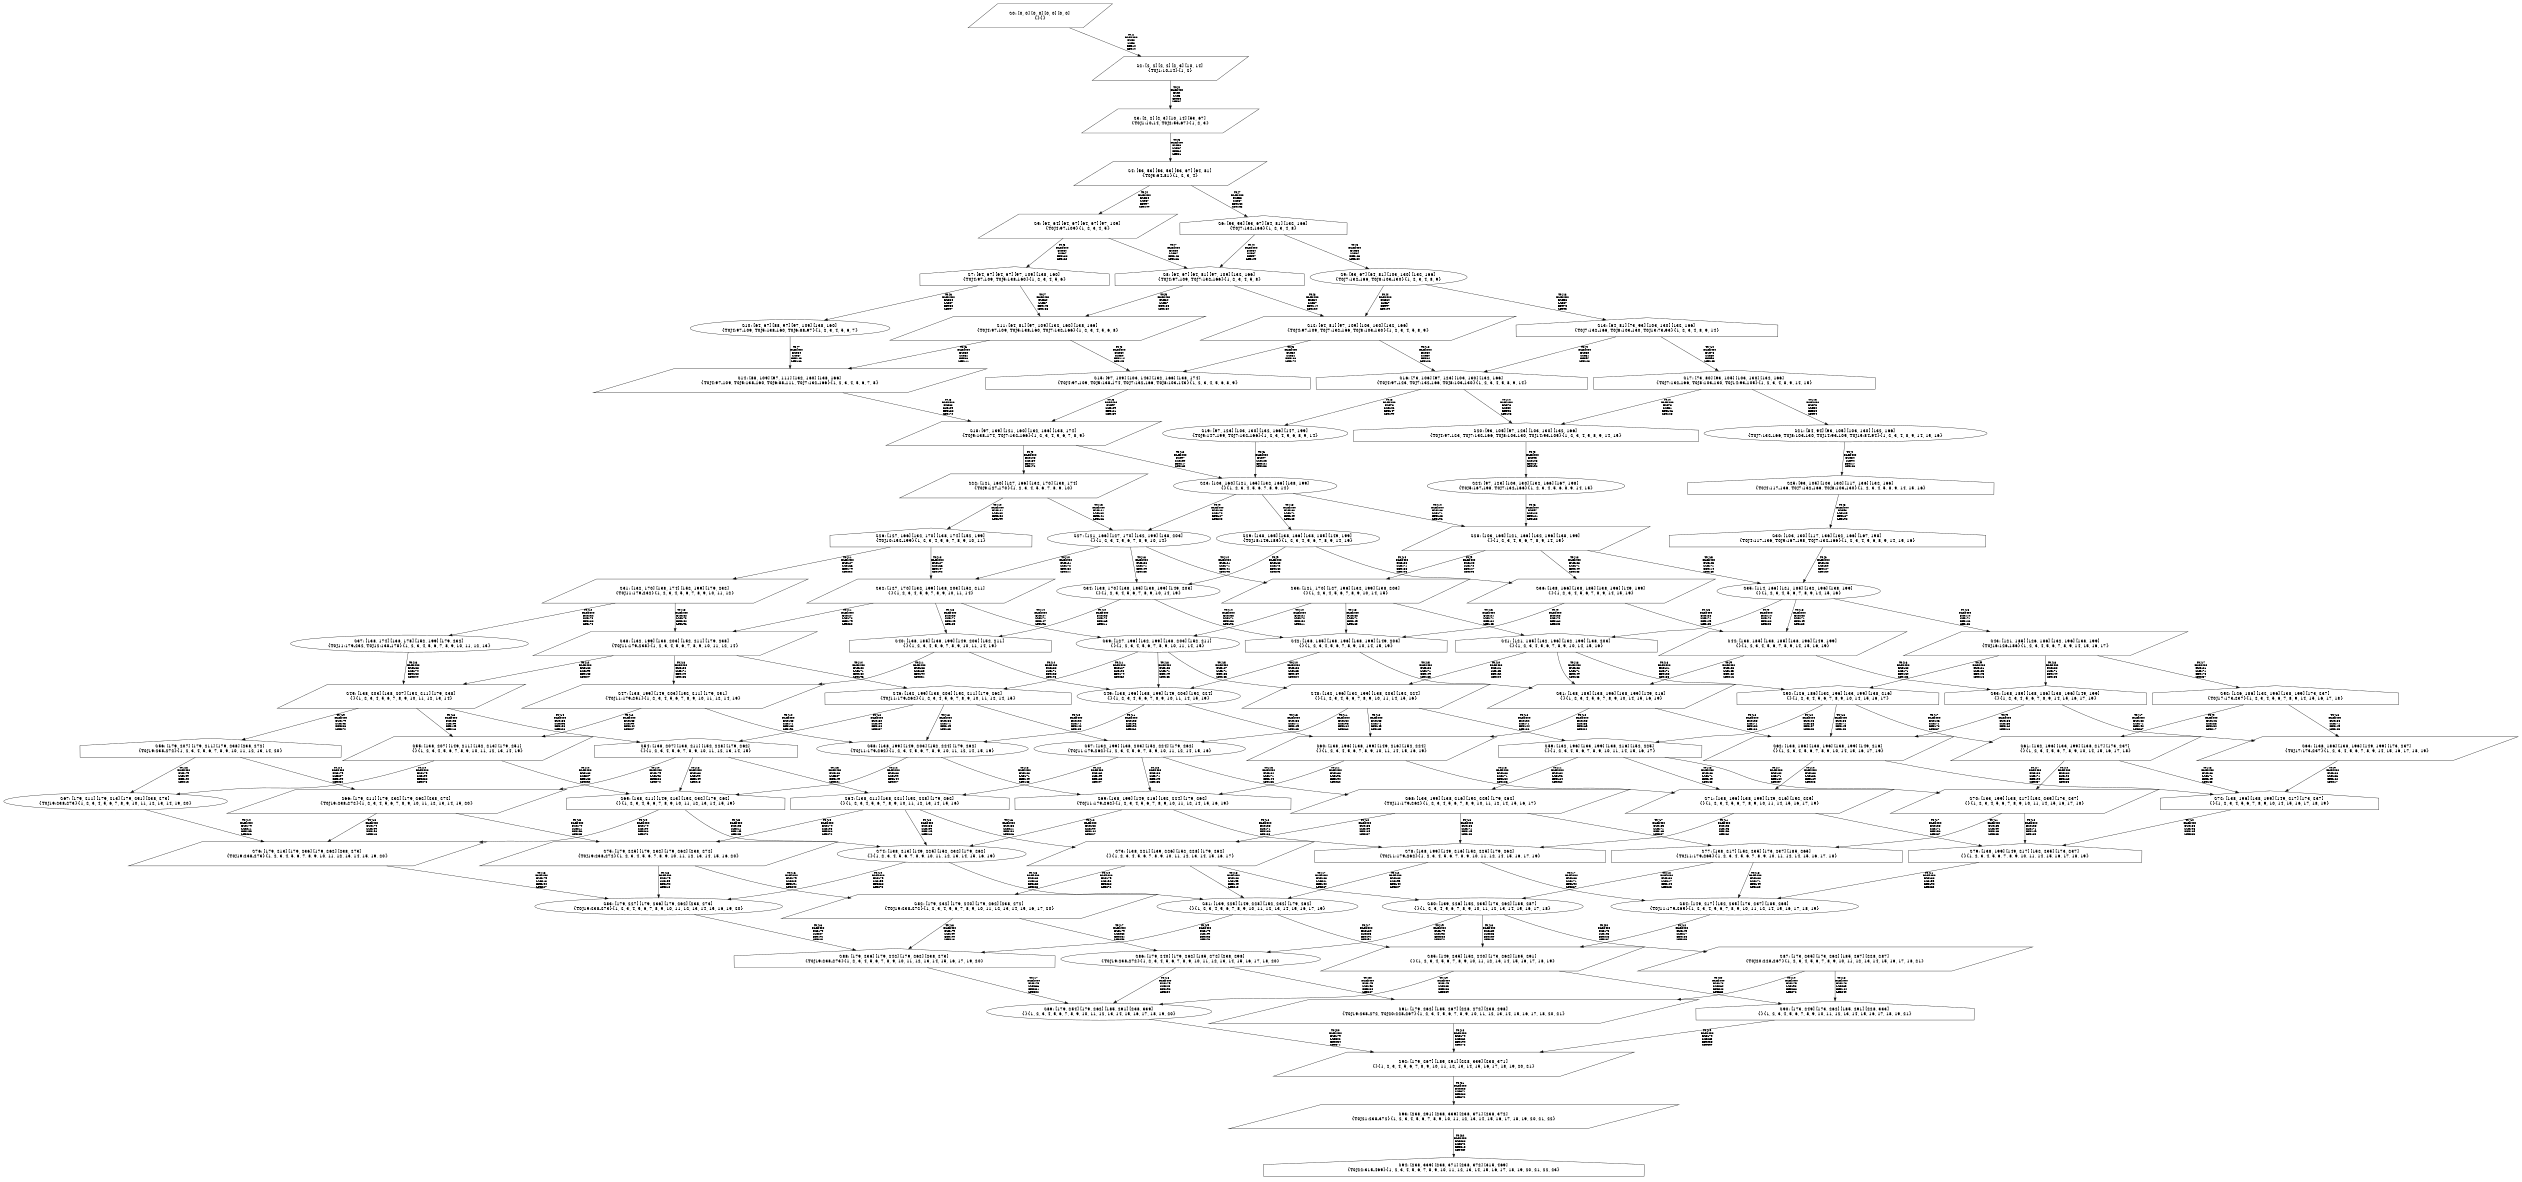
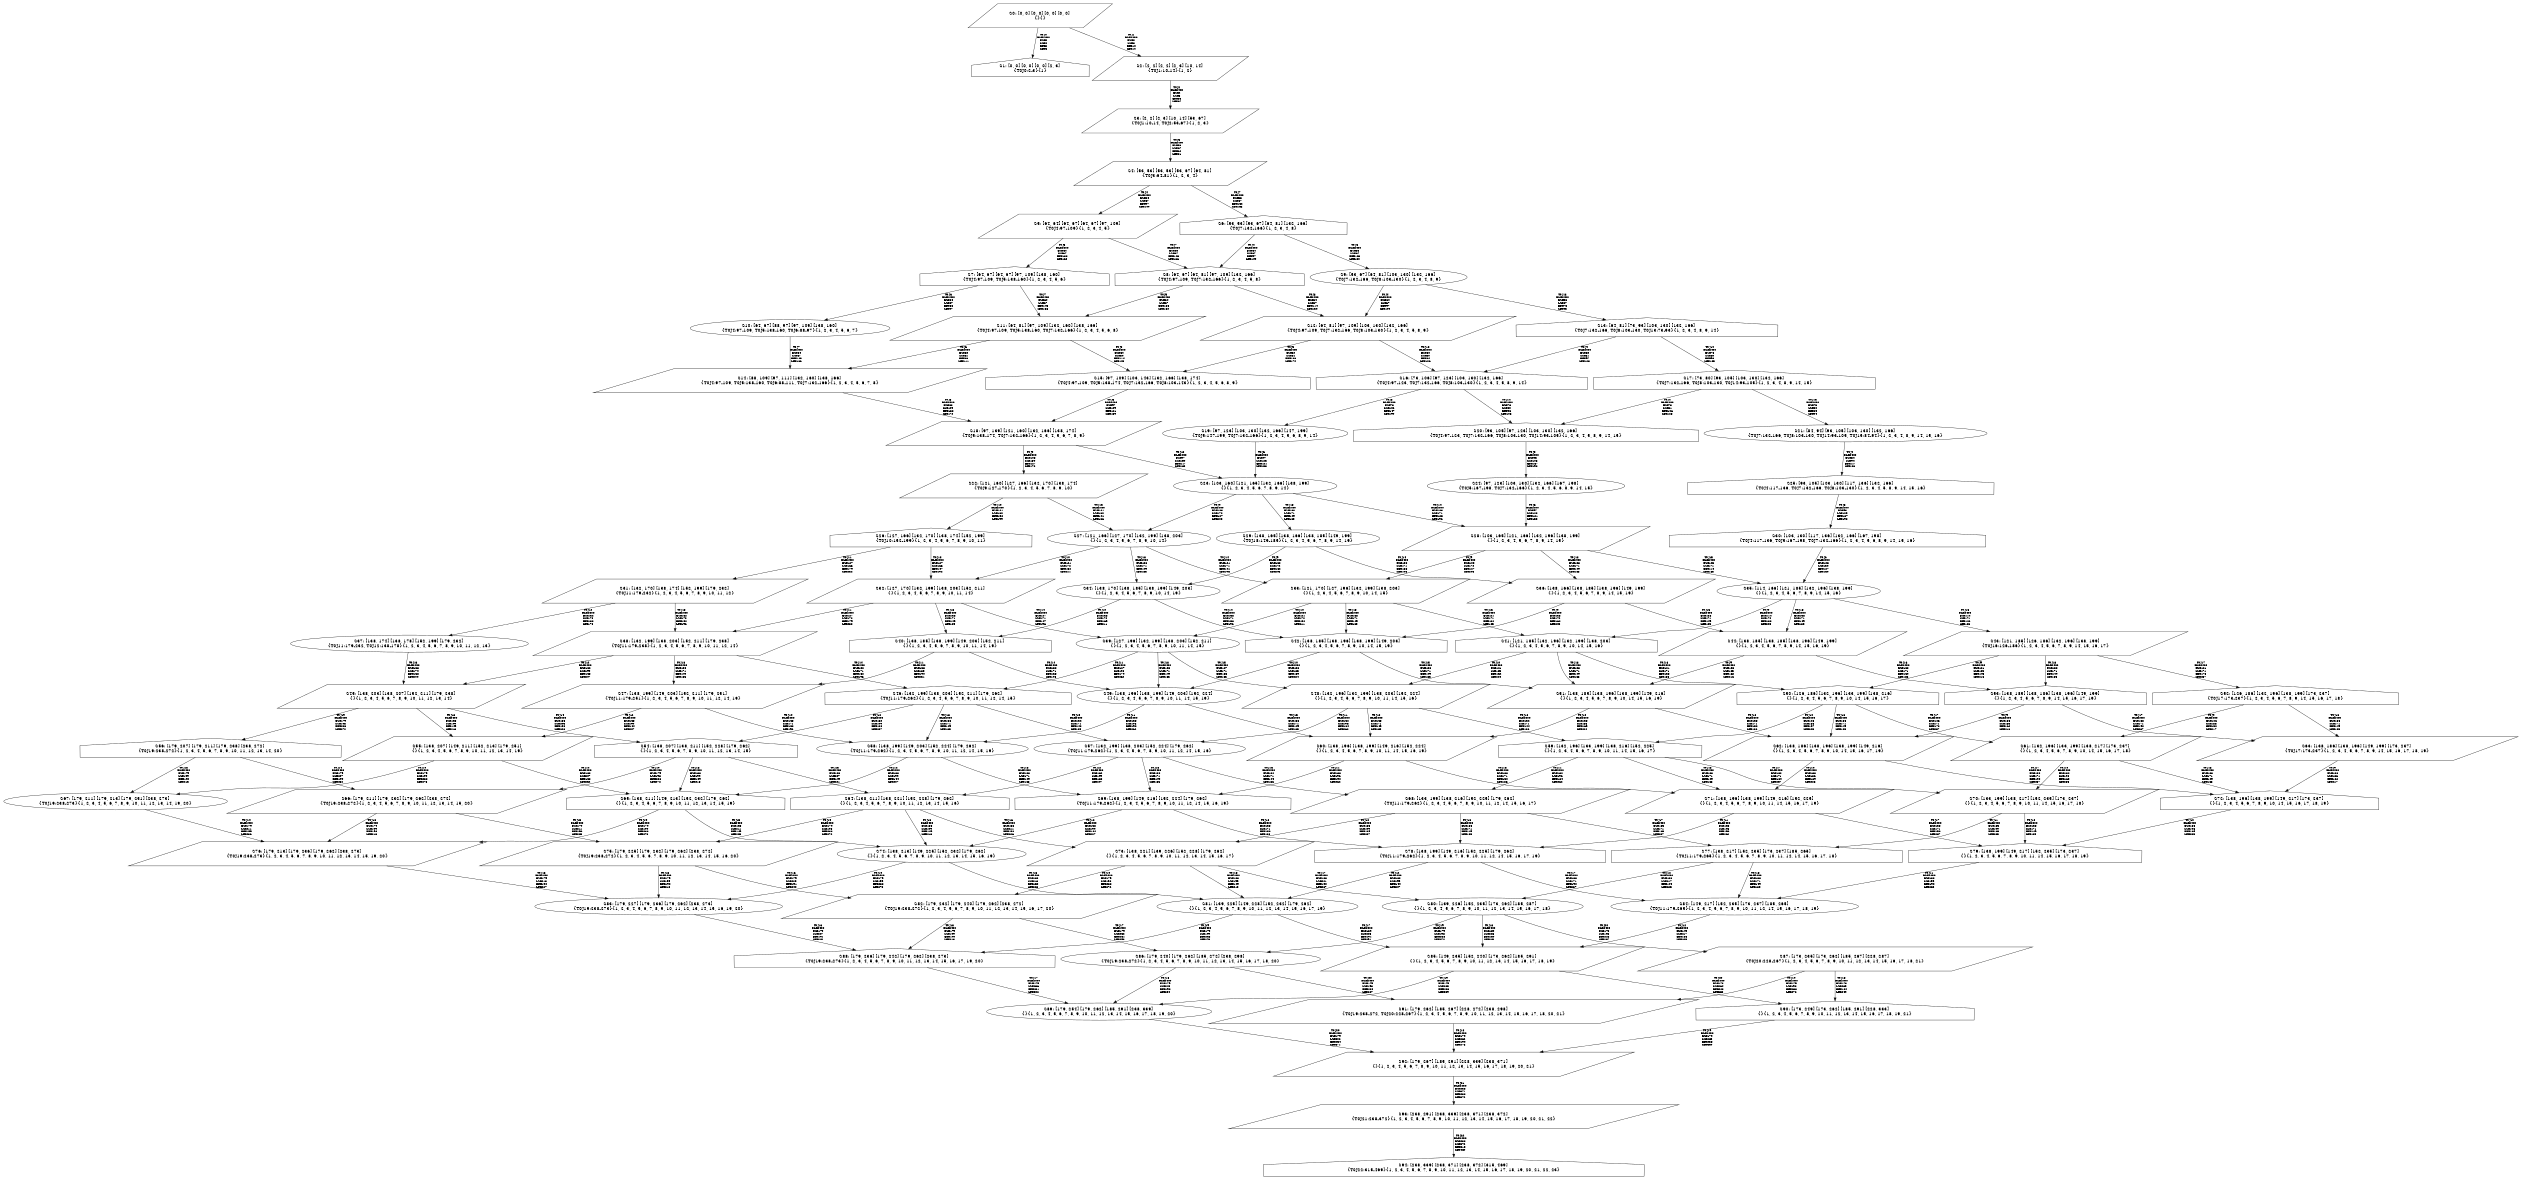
node "S1: [0, 0] [0, 0] [0, 0] [2, 3] {T0J0:2-3}{1}": added
